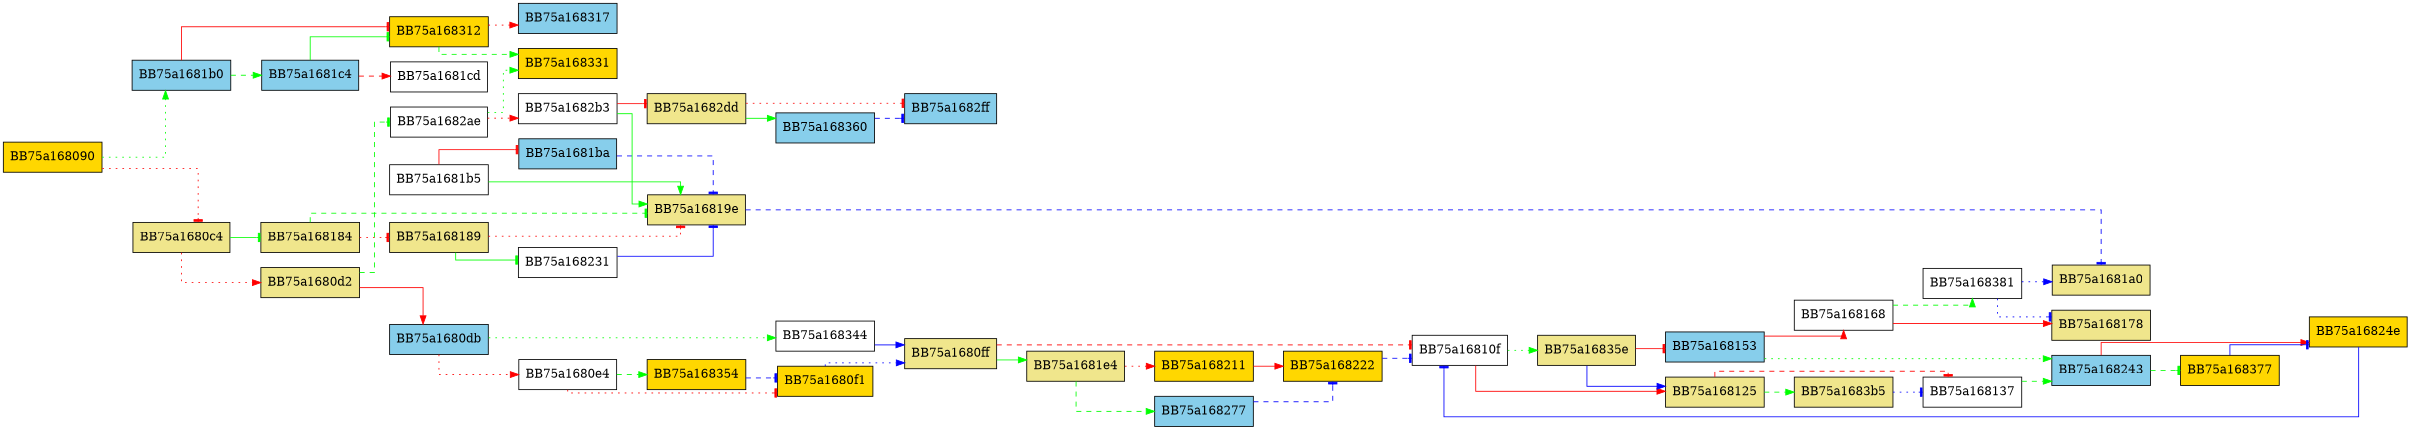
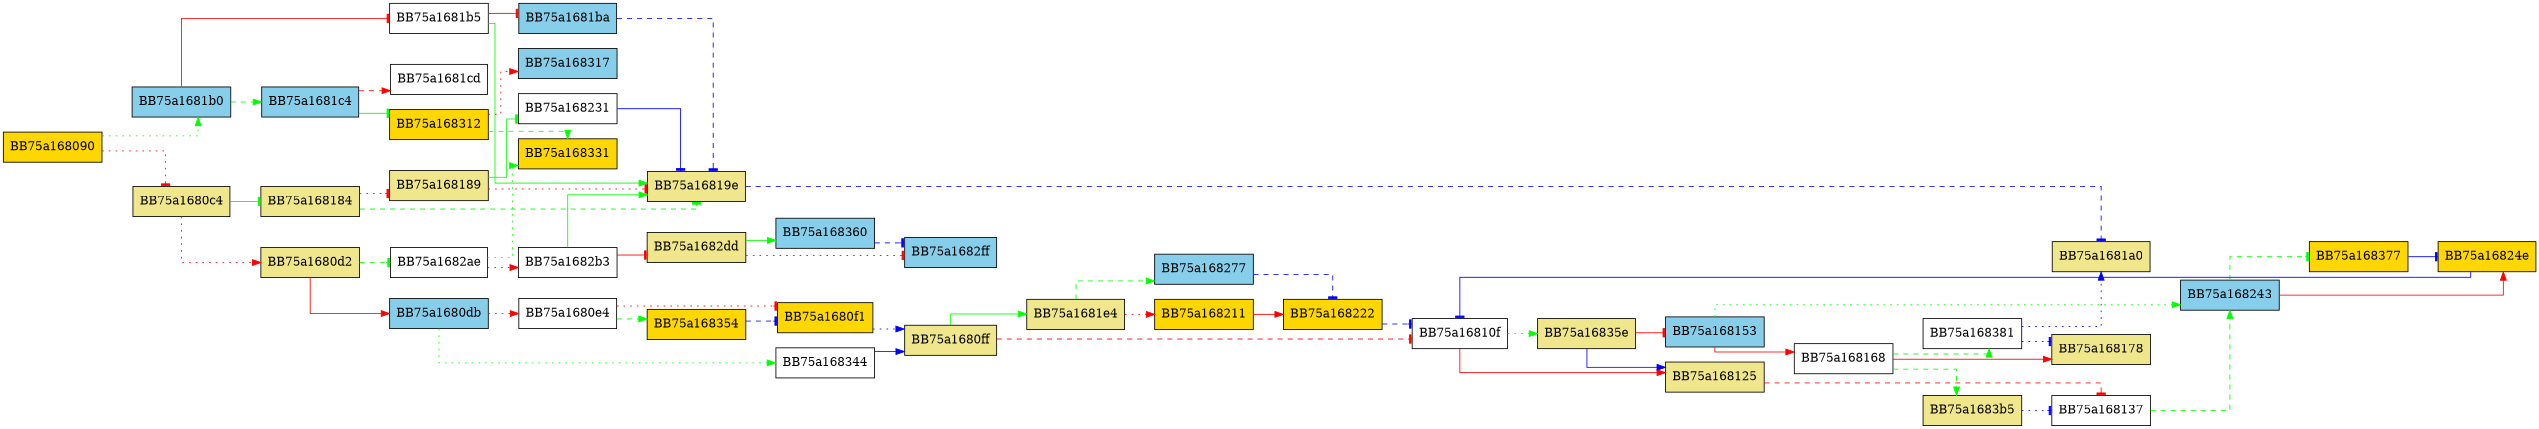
edge "BB75a1681b0" -> "BB75a168312": now "BB75a1681b0" -> "BB75a1681b5"
edge "BB75a168125" -> "BB75a1683b5": now "BB75a168168" -> "BB75a1683b5"
